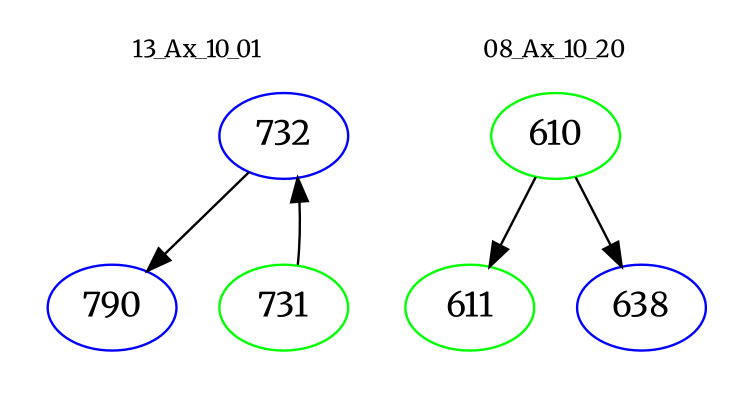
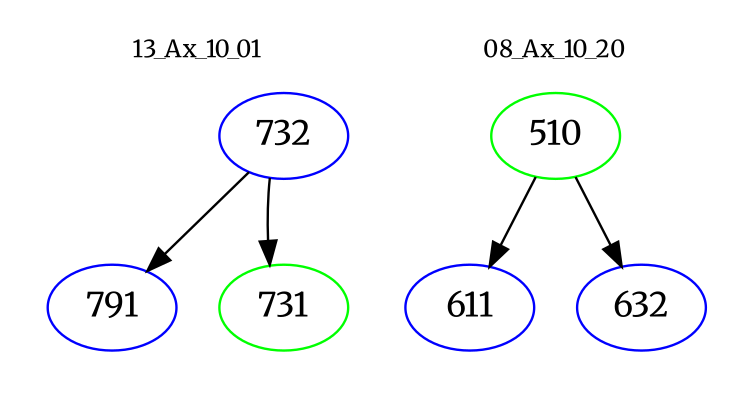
node "610": label "610" -> "510"
edge "731" -> "732": reversed
node "790": label "790" -> "791"
node "611": color green -> blue
node "638": label "638" -> "632"
